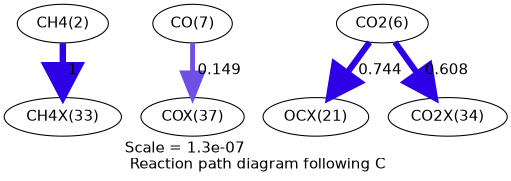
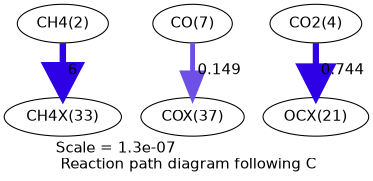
node "CO2(6)": label "CO2(6)" -> "CO2(4)"
edge "CH4(2)" -> "CH4X(33)": label " 1" -> " 6"
node "CO2X(34)": removed
